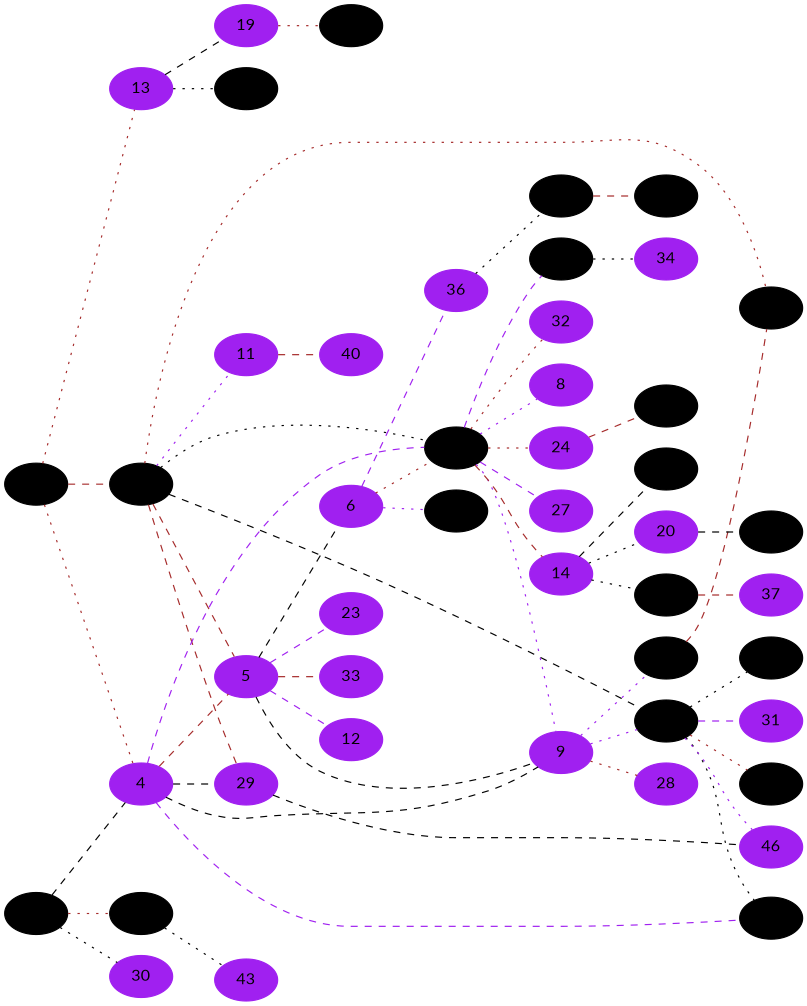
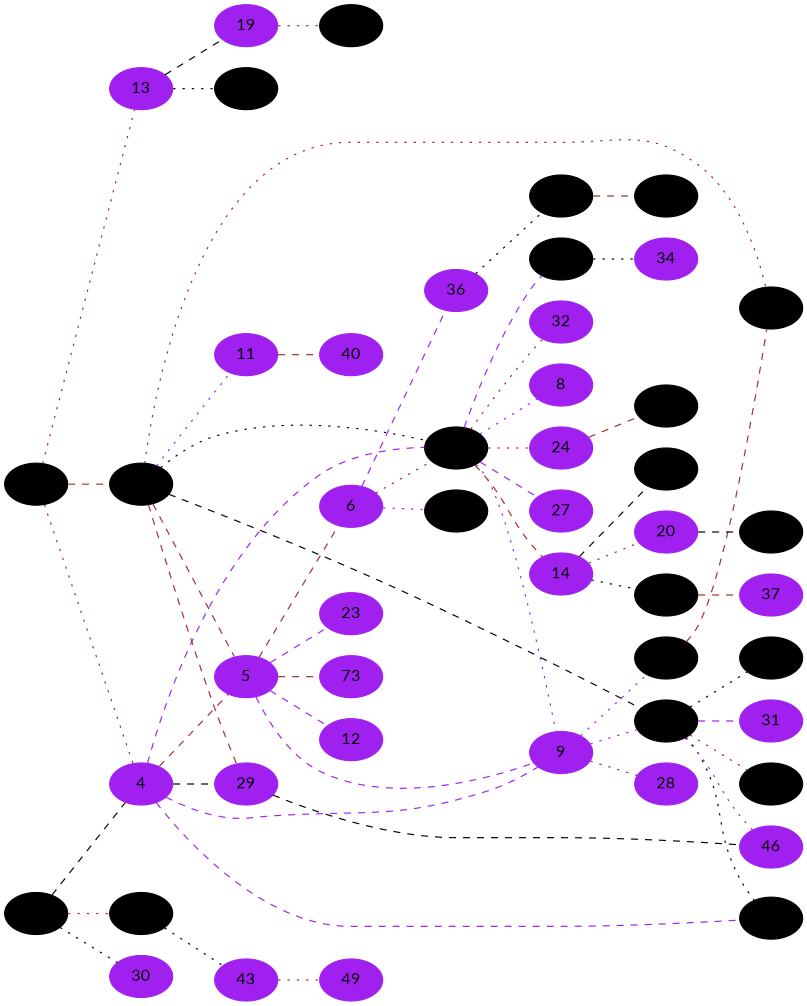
edge "20" -- "14": color black -> brown
edge "6" -- "5": color black -> brown
node "33": label "33" -> "73"
edge "5" -- "9": color black -> purple
edge "9" -- "4": color black -> purple
node "49": added
